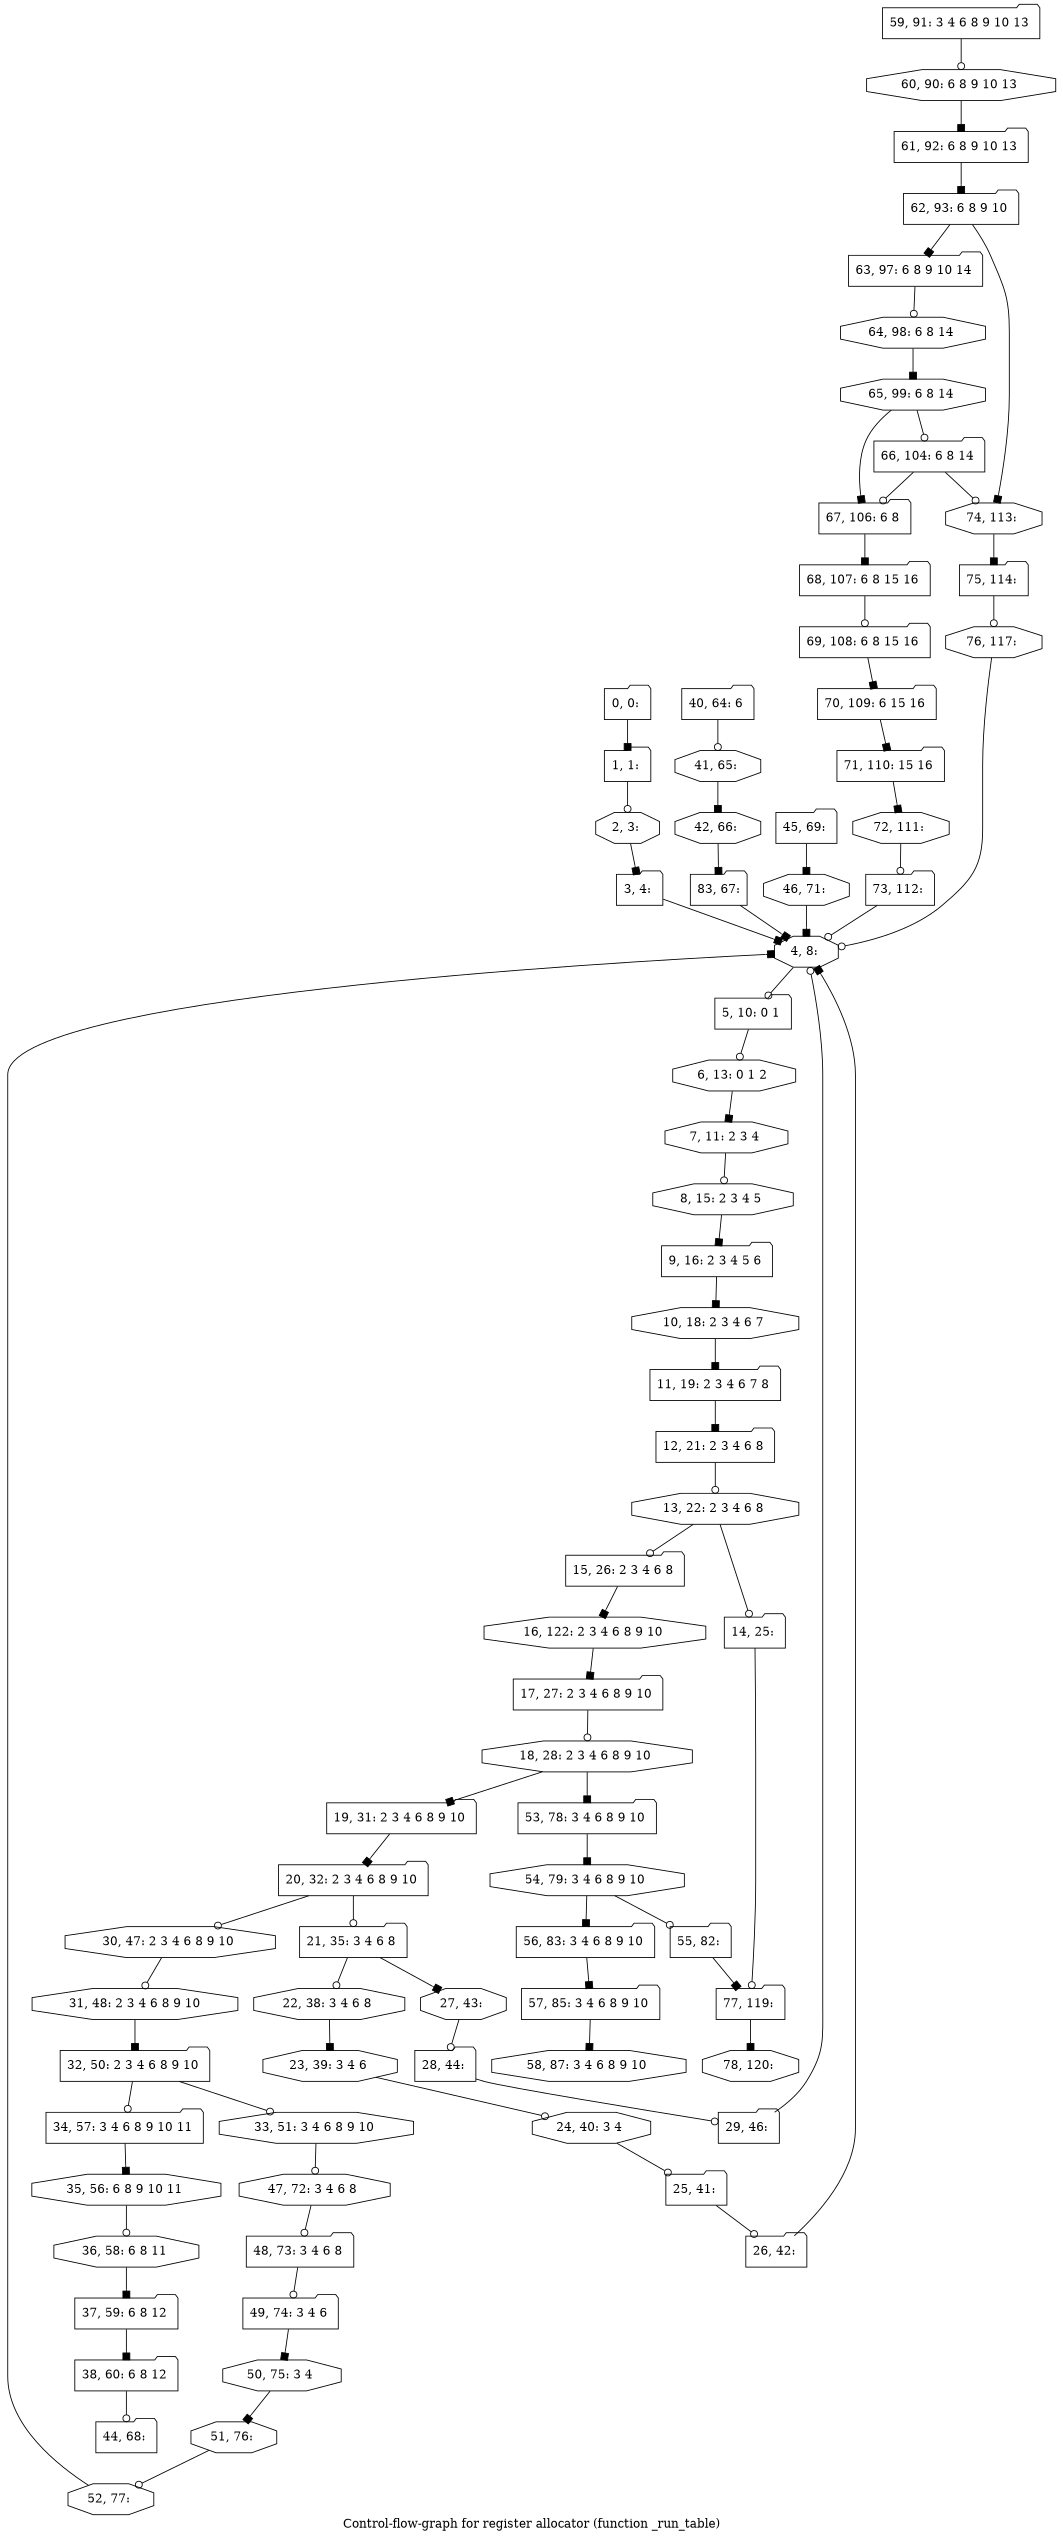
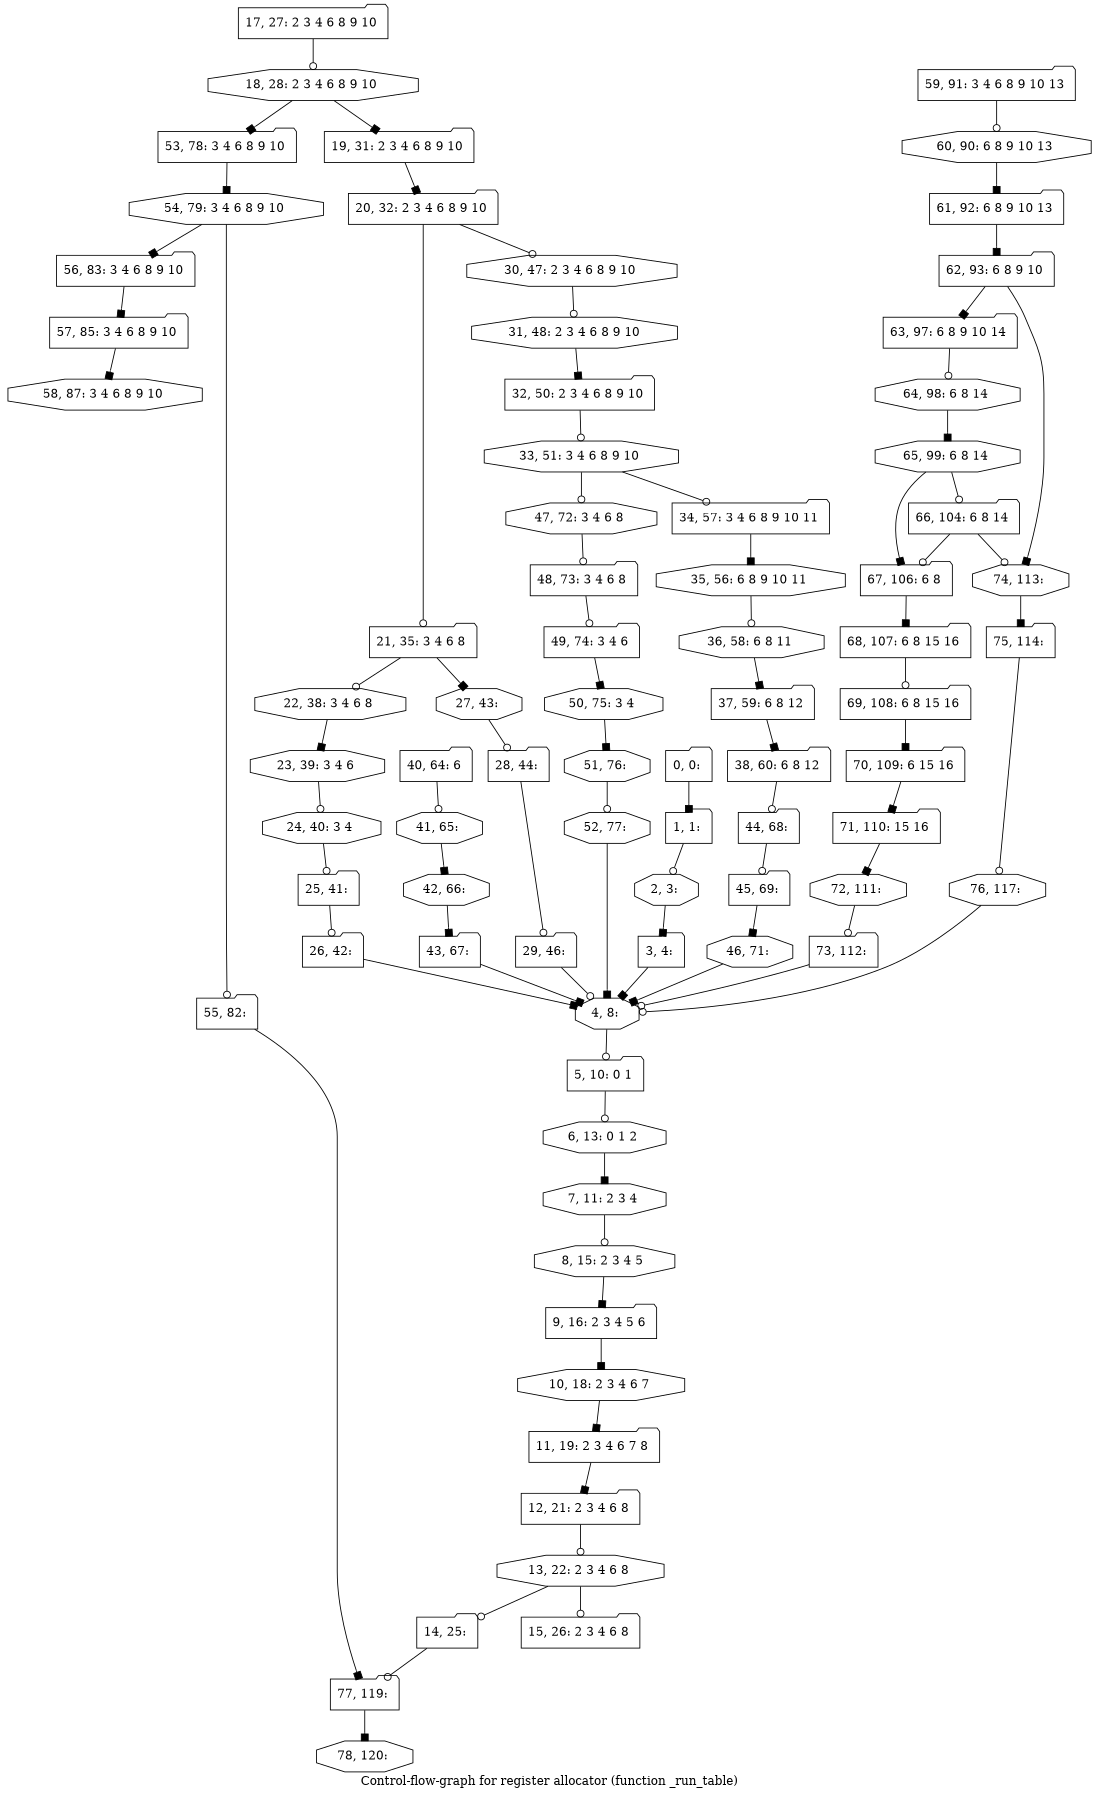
edge "44, 68:" -> "45, 69:": added
node "83, 67:": label "83, 67:" -> "43, 67:"
node "16, 122: 2 3 4 6 8 9 10": removed
edge "32, 50: 2 3 4 6 8 9 10" -> "34, 57: 3 4 6 8 9 10 11": now "33, 51: 3 4 6 8 9 10" -> "34, 57: 3 4 6 8 9 10 11"
